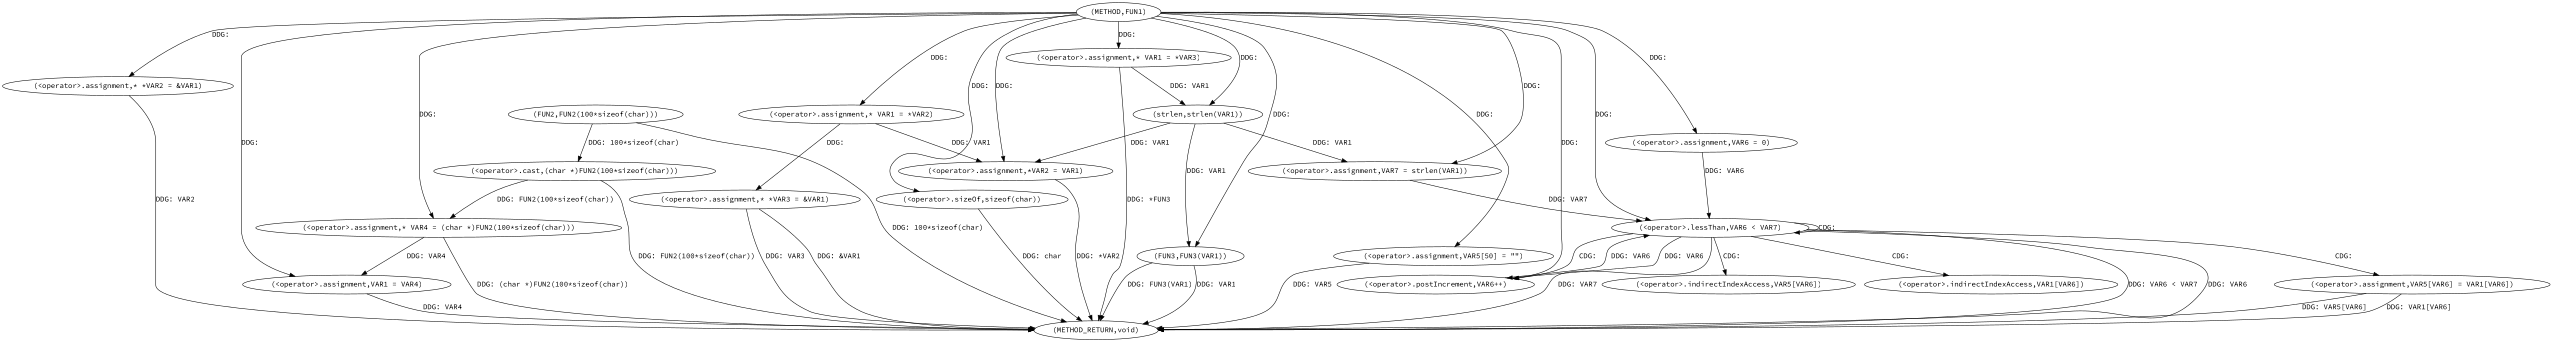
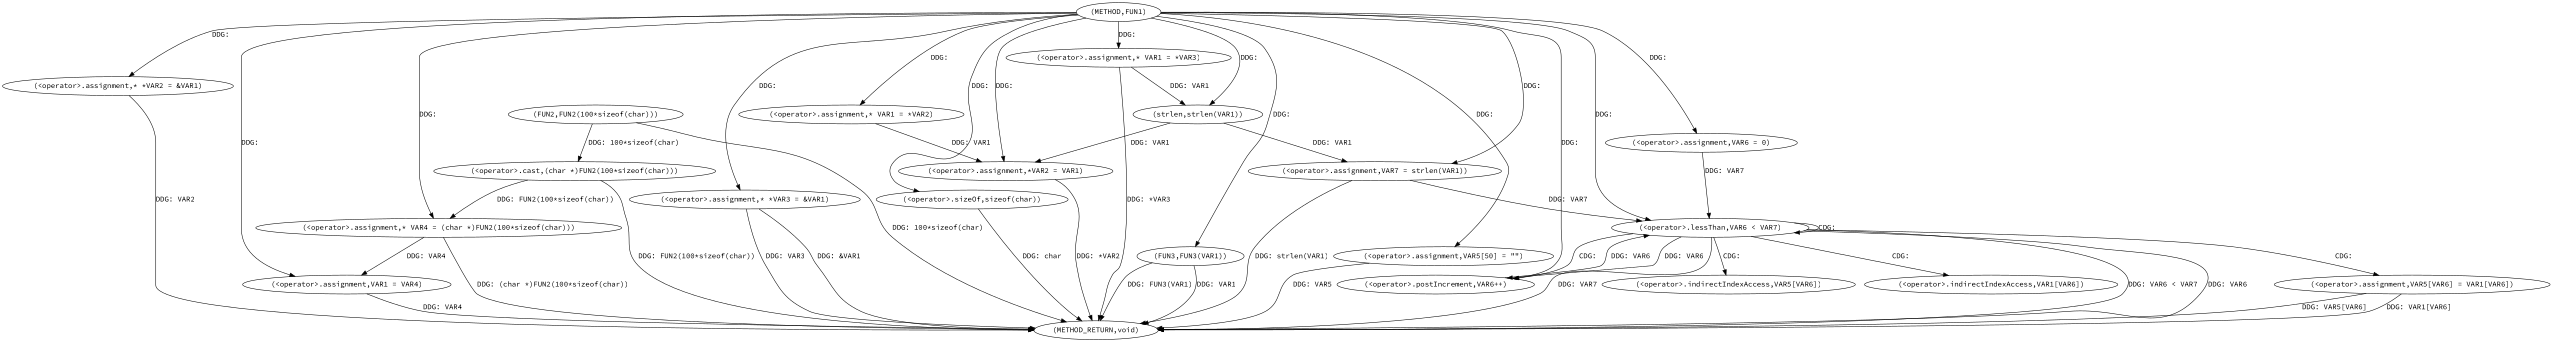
edge "(<operator>.assignment,* VAR1 = *VAR2)" -> "(<operator>.assignment,* *VAR3 = &VAR1)": now "(METHOD,FUN1)" -> "(<operator>.assignment,* *VAR3 = &VAR1)"
edge "(<operator>.assignment,VAR6 = 0)" -> "(<operator>.lessThan,VAR6 < VAR7)": label "DDG: VAR6" -> "DDG: VAR7"
edge "(strlen,strlen(VAR1))" -> "(FUN3,FUN3(VAR1))": removed, label "DDG: VAR1"
edge "(<operator>.assignment,* VAR1 = *VAR3)" -> "(METHOD_RETURN,void)": label "DDG: *FUN3" -> "DDG: *VAR3"
edge "(<operator>.assignment,VAR7 = strlen(VAR1))" -> "(METHOD_RETURN,void)": added, label "DDG: strlen(VAR1)"
